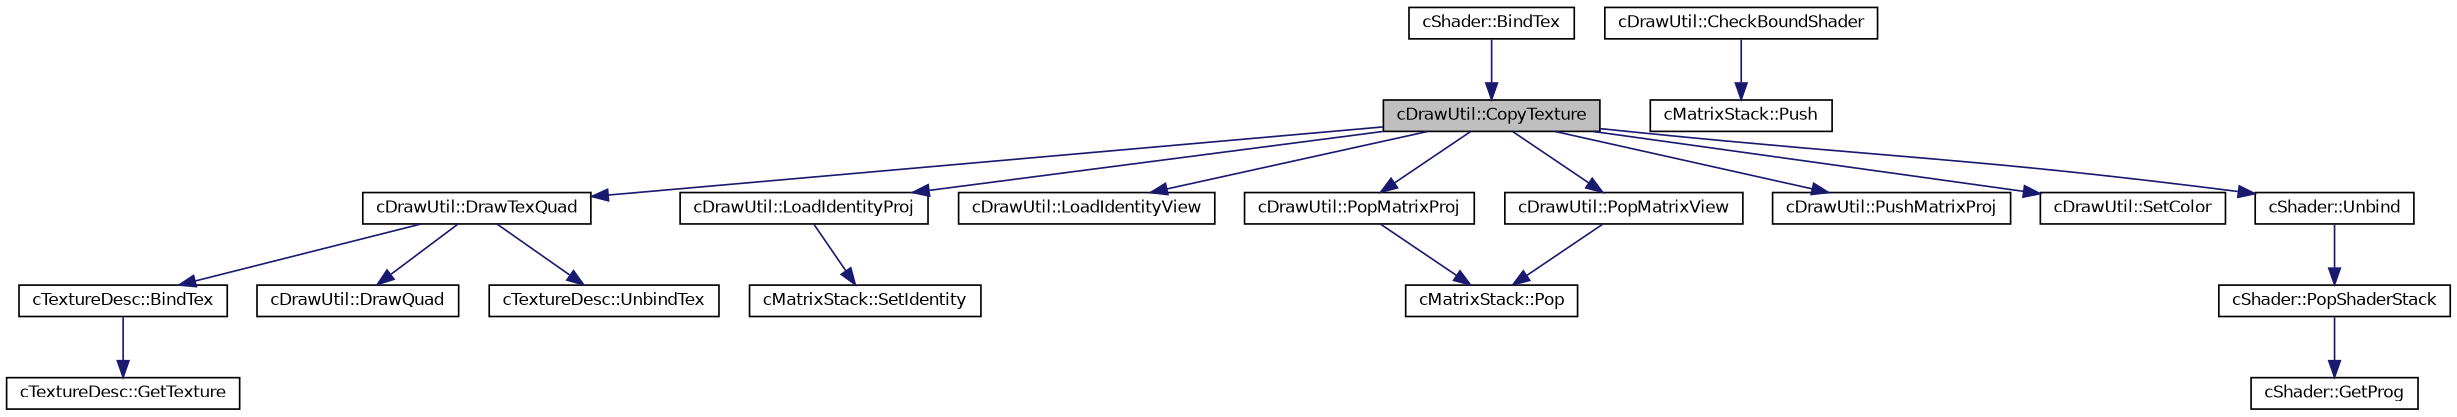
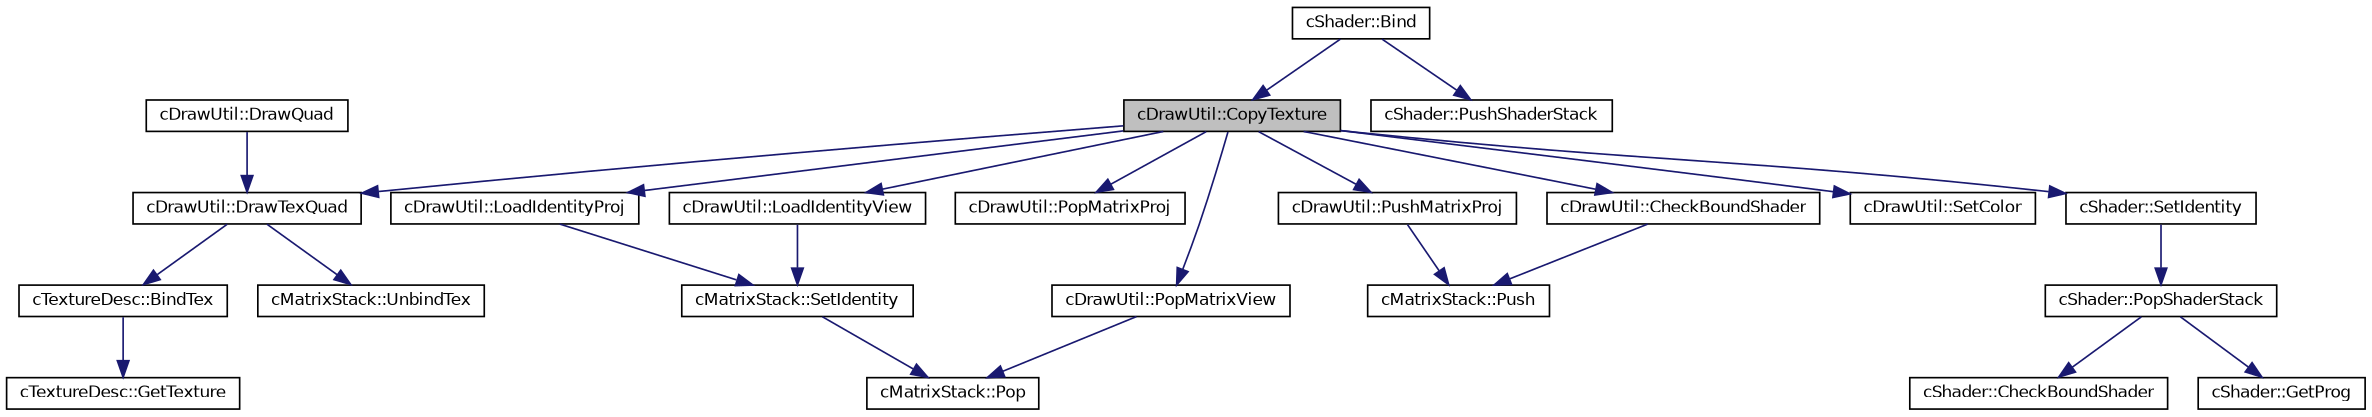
node "cShader::BindTex": label "cShader::BindTex" -> "cShader::Bind"
node "cShader::PushShaderStack": added
edge "cDrawUtil::CopyTexture" -> "cDrawUtil::CheckBoundShader": added
node "cShader::Unbind": label "cShader::Unbind" -> "cShader::SetIdentity"
edge "cDrawUtil::LoadIdentityView" -> "cMatrixStack::SetIdentity": added
edge "cDrawUtil::PushMatrixProj" -> "cMatrixStack::Push": added
edge "cDrawUtil::DrawTexQuad" -> "cDrawUtil::DrawQuad": reversed
edge "cDrawUtil::PopMatrixProj" -> "cMatrixStack::Pop": now "cMatrixStack::SetIdentity" -> "cMatrixStack::Pop"
node "cTextureDesc::UnbindTex": label "cTextureDesc::UnbindTex" -> "cMatrixStack::UnbindTex"
node "cShader::CheckBoundShader": added
